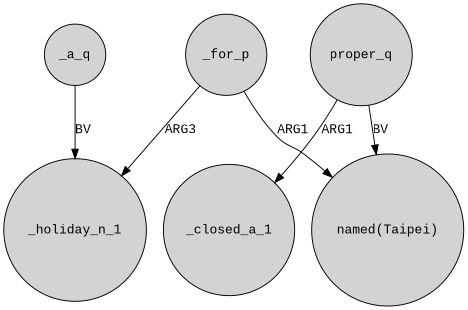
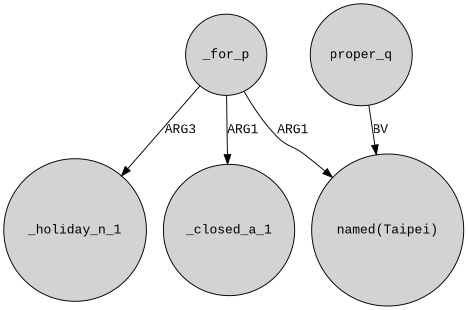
node "_a_q": removed
edge "proper_q" -> "_closed_a_1": now "_for_p" -> "_closed_a_1"
